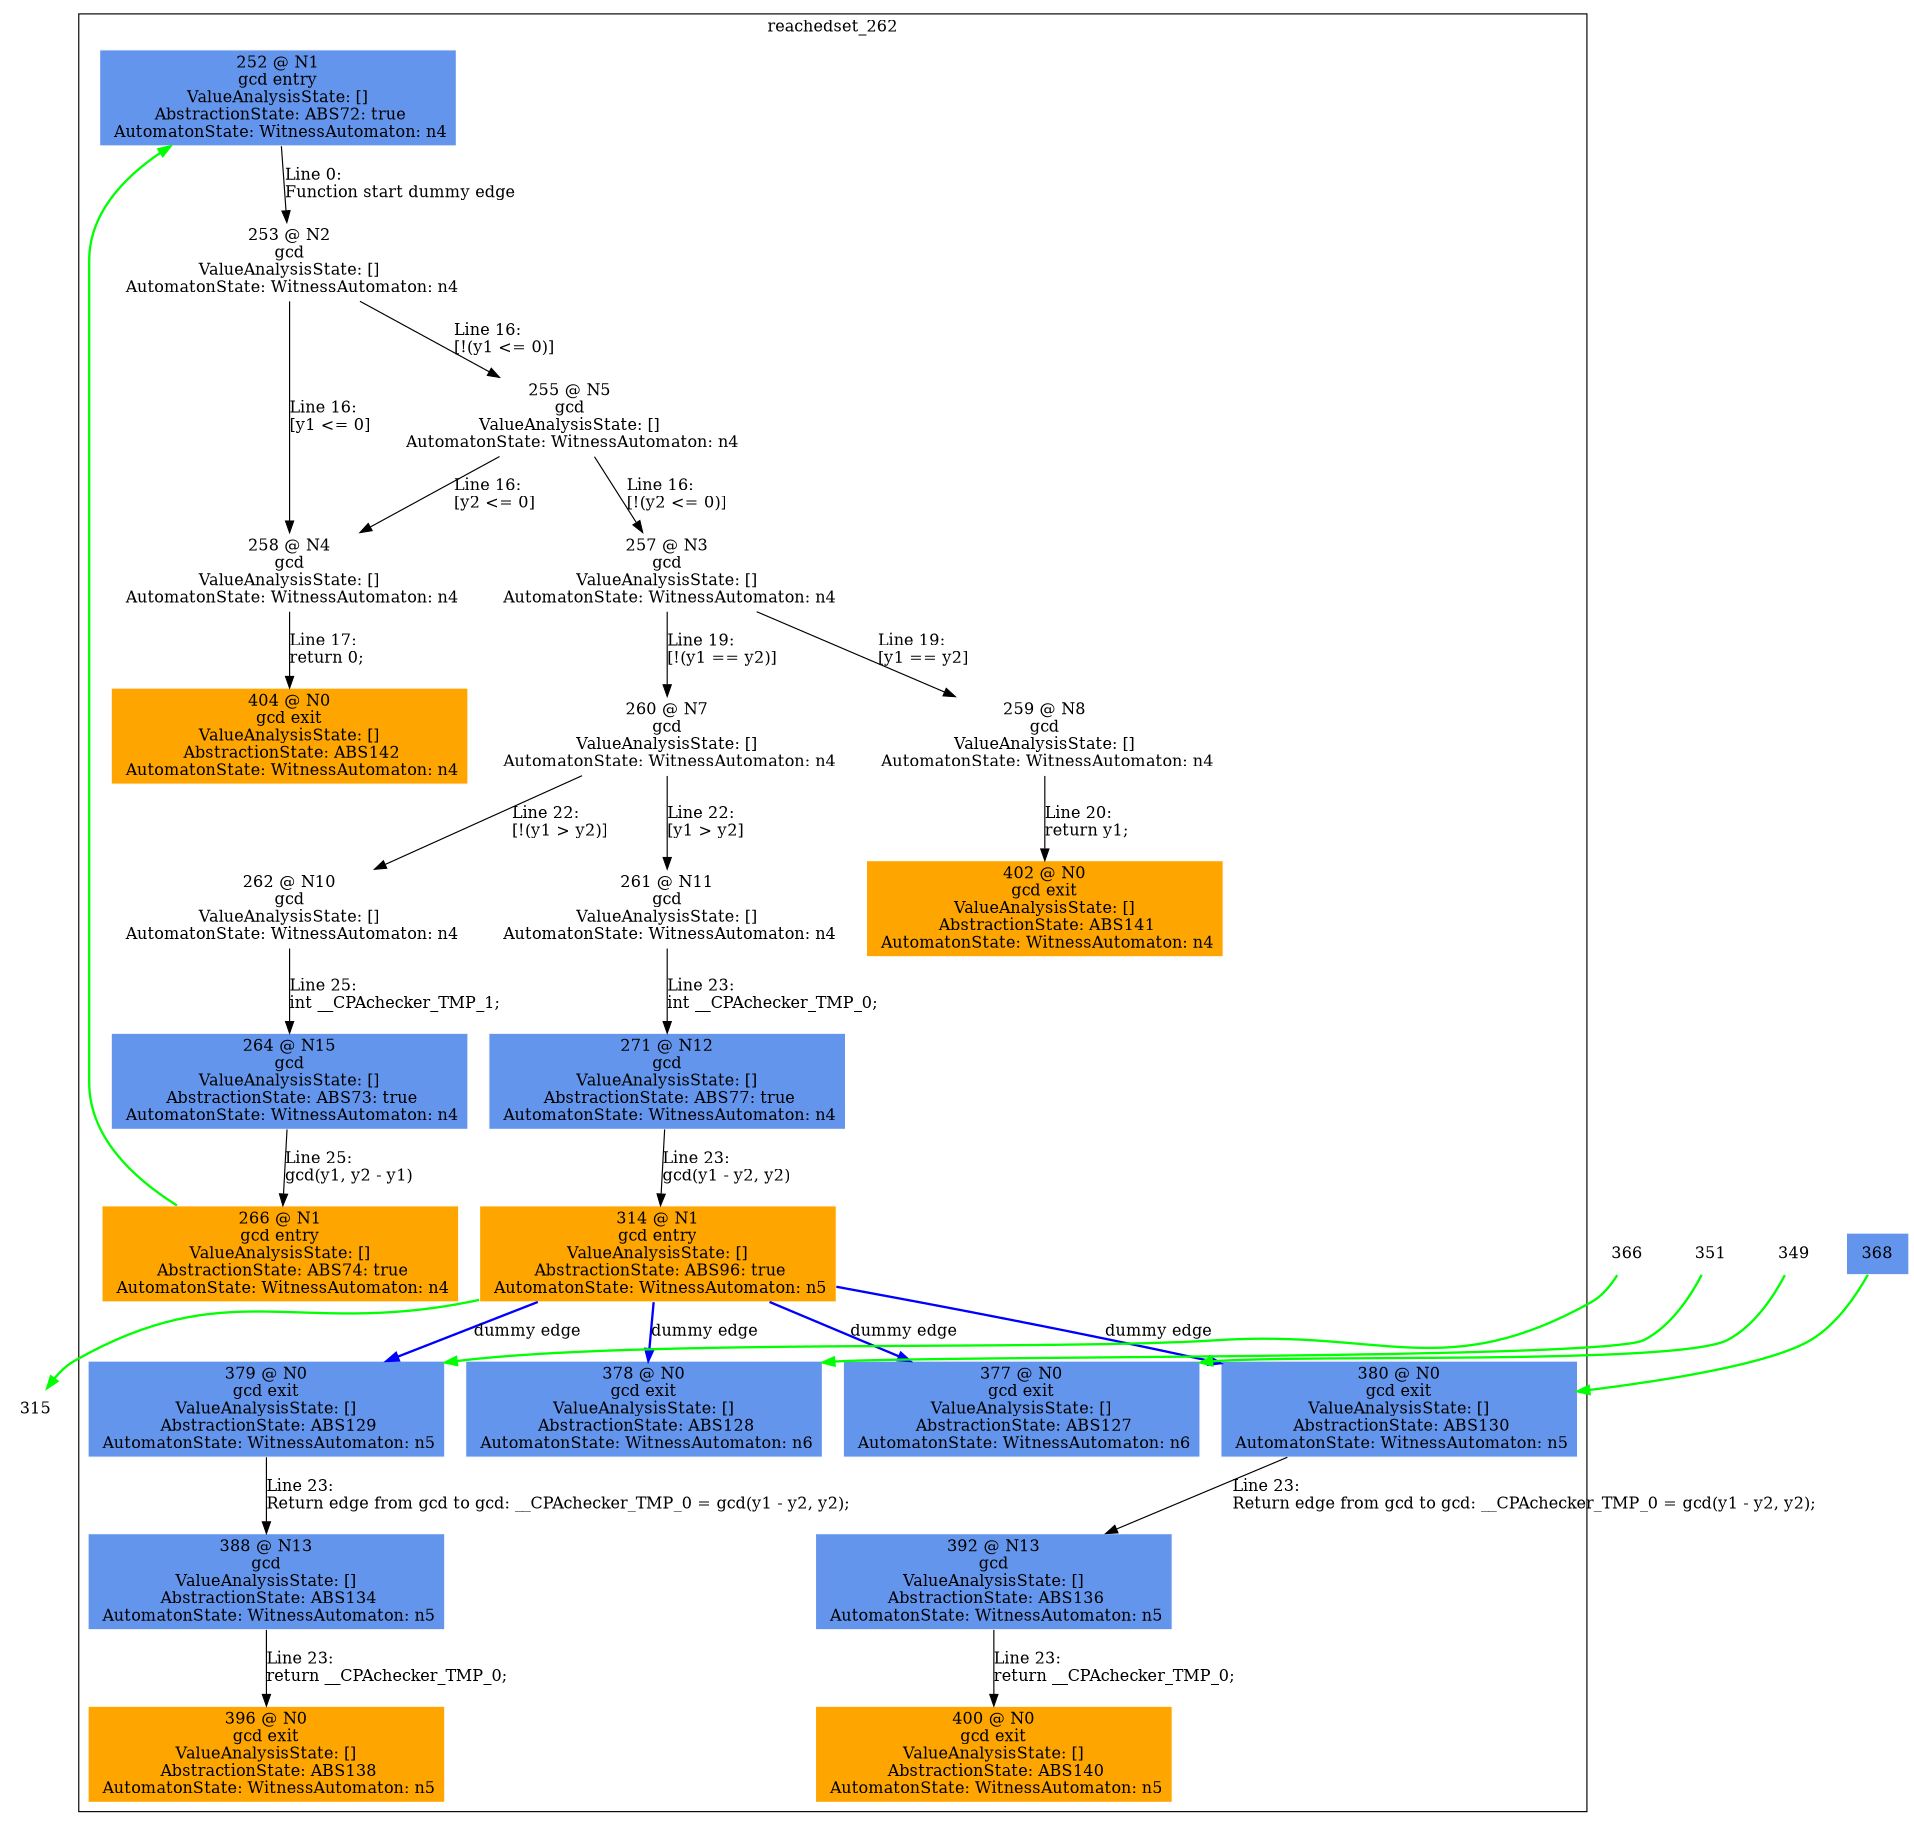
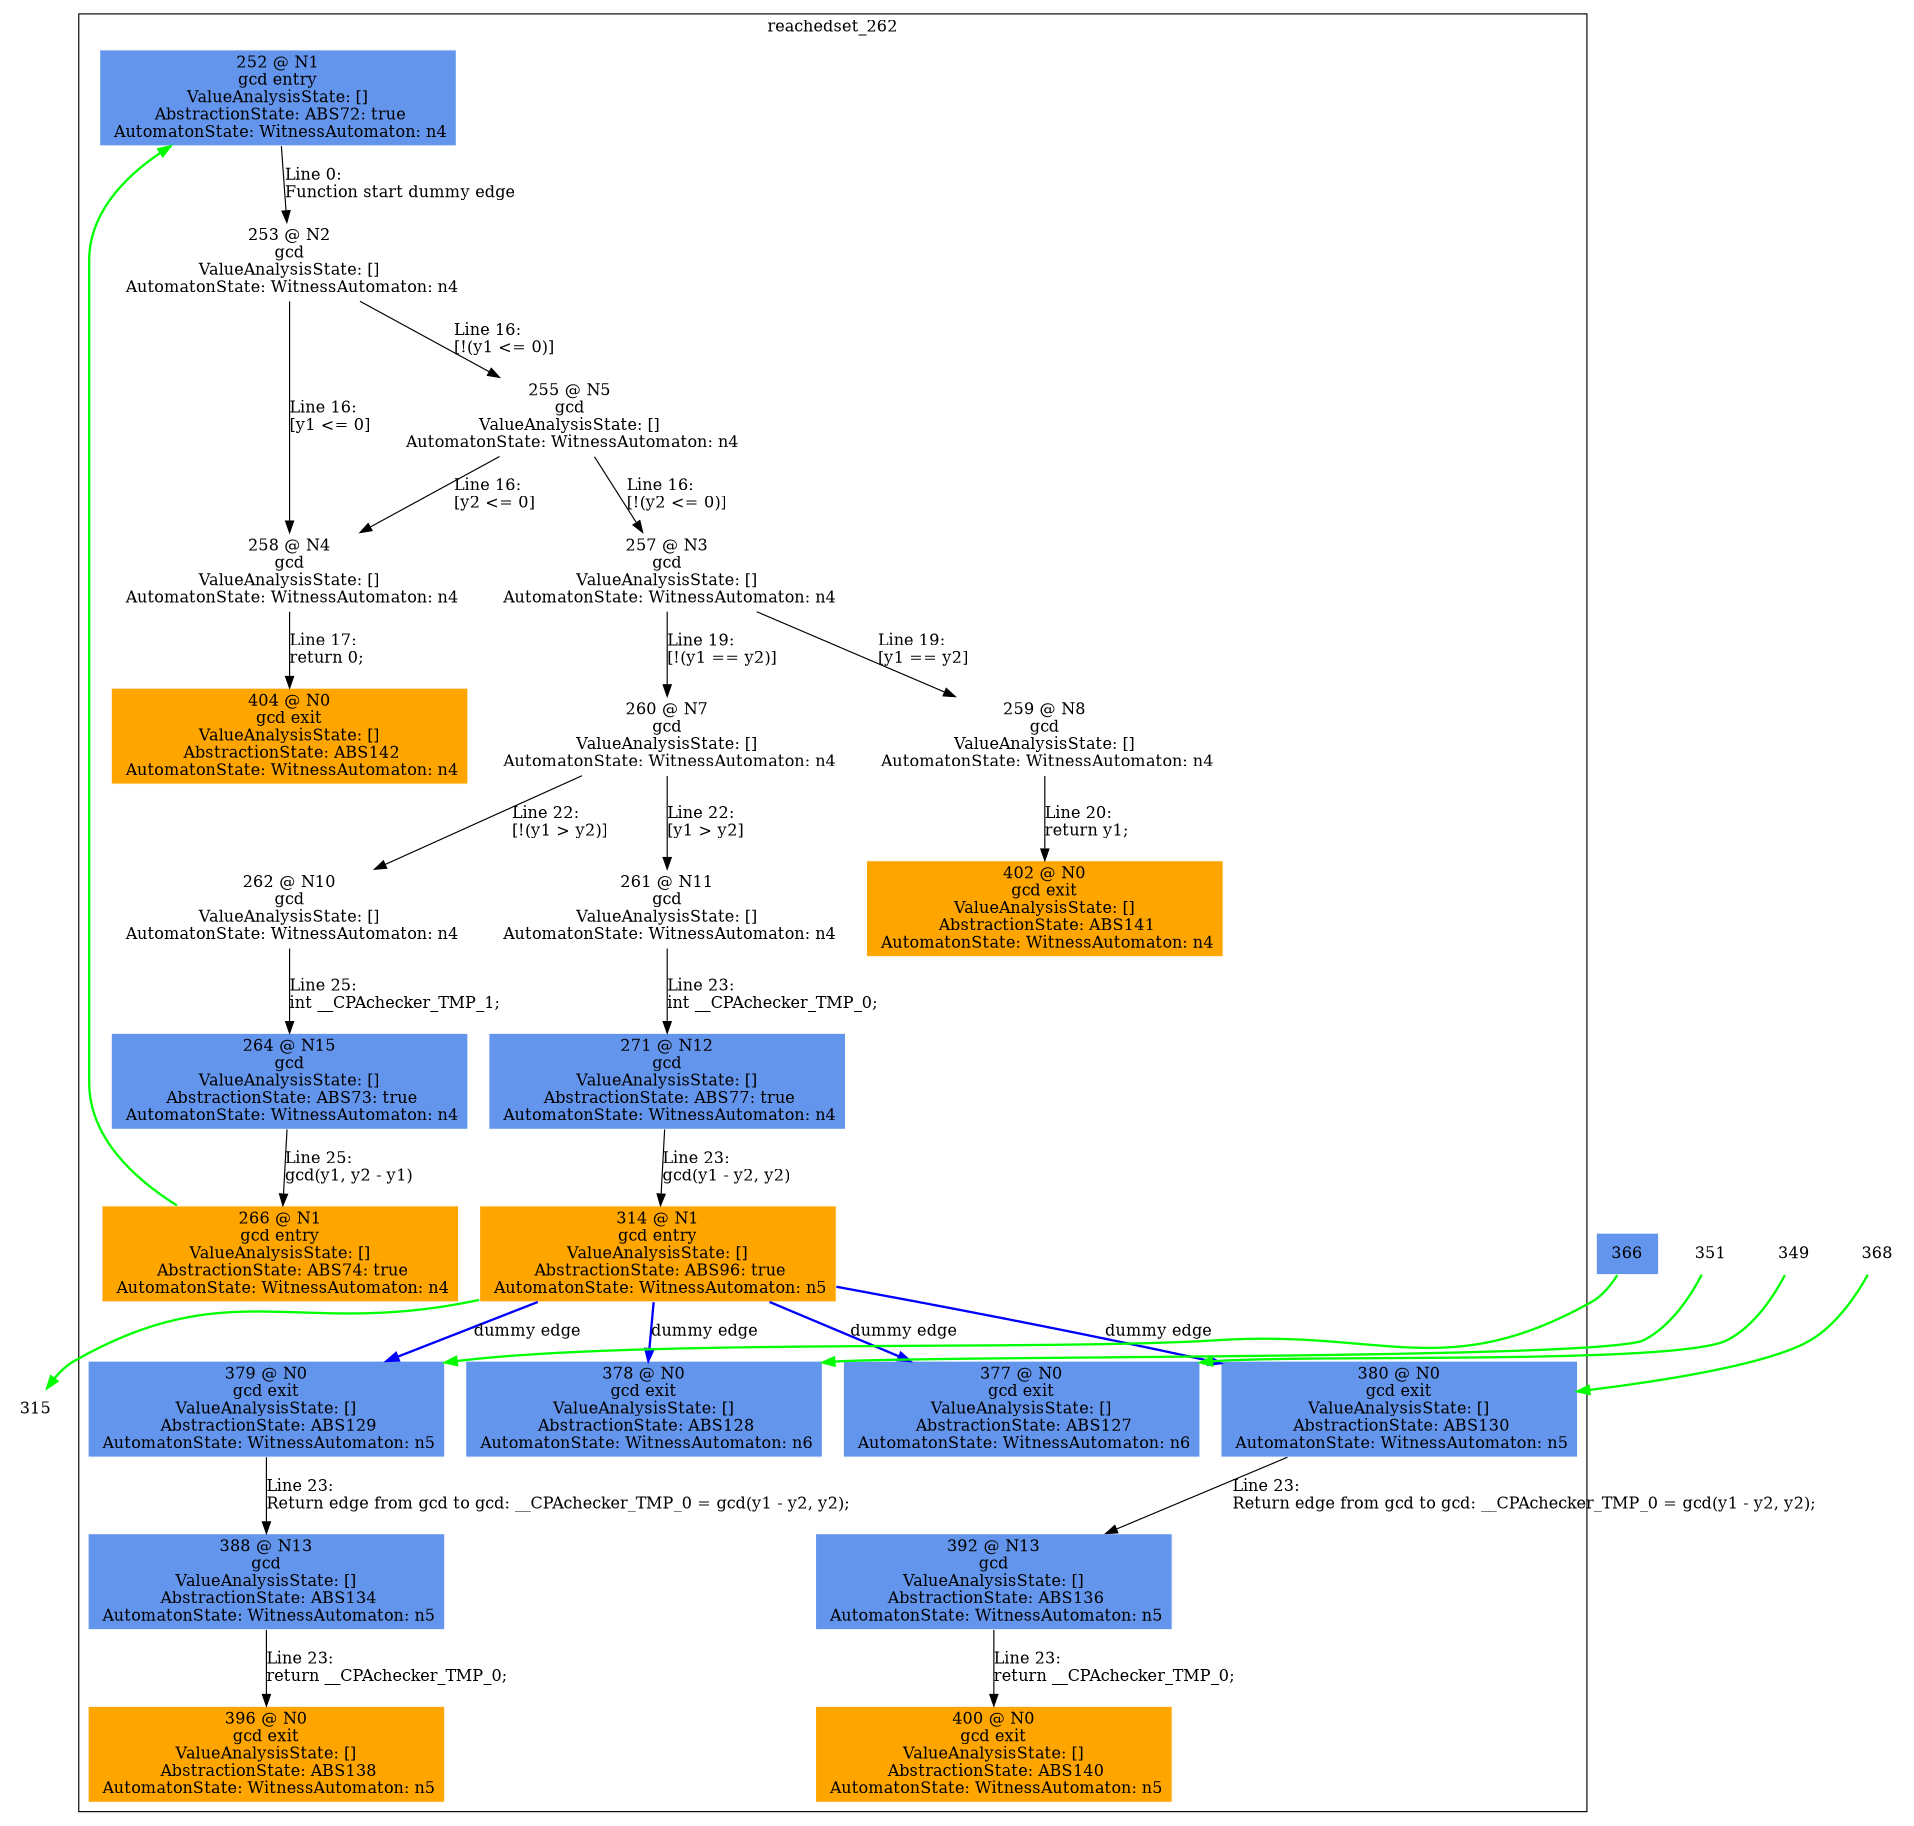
node "366": fillcolor white -> cornflowerblue
node "368": fillcolor cornflowerblue -> white
